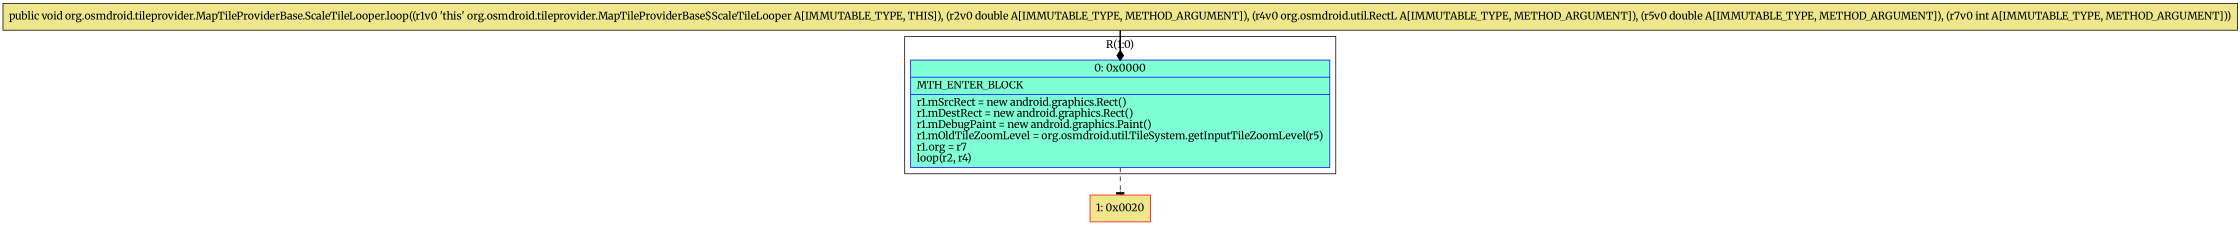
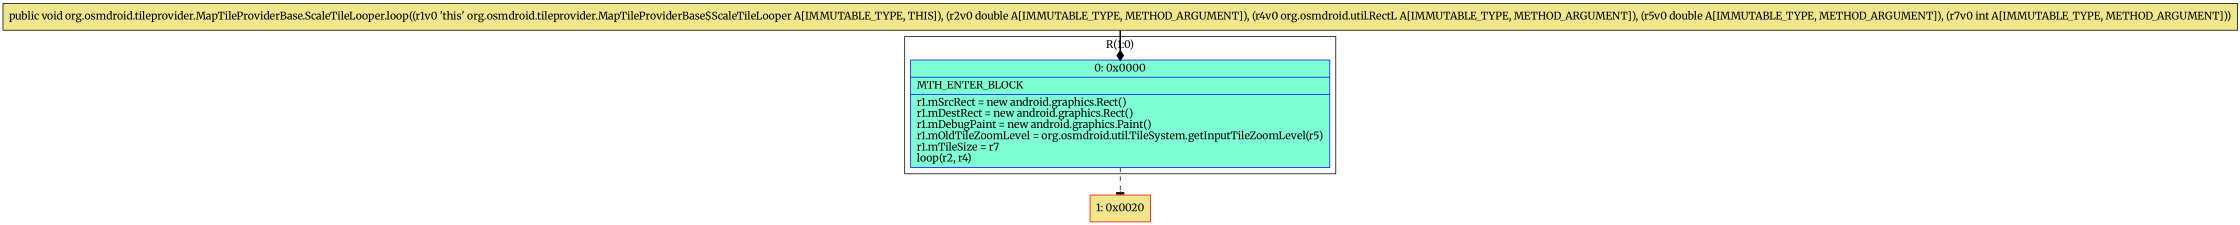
node "0: 0x0000": text "r1.org = r7" -> "r1.mTileSize = r7"
